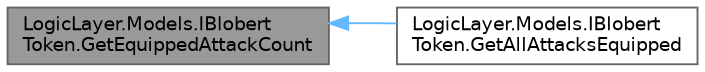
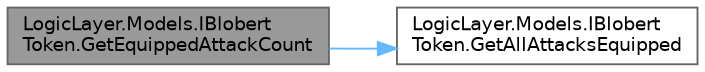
edge "LogicLayer.Models.IBlobert Token.GetAllAttacksEquipped" -> "LogicLayer.Models.IBlobert Token.GetEquippedAttackCount": reversed
